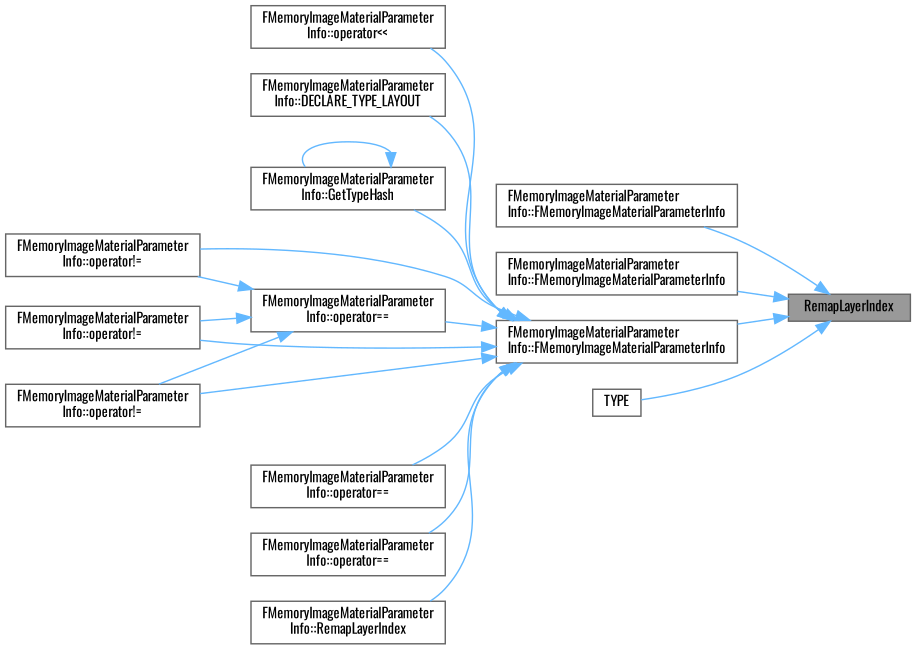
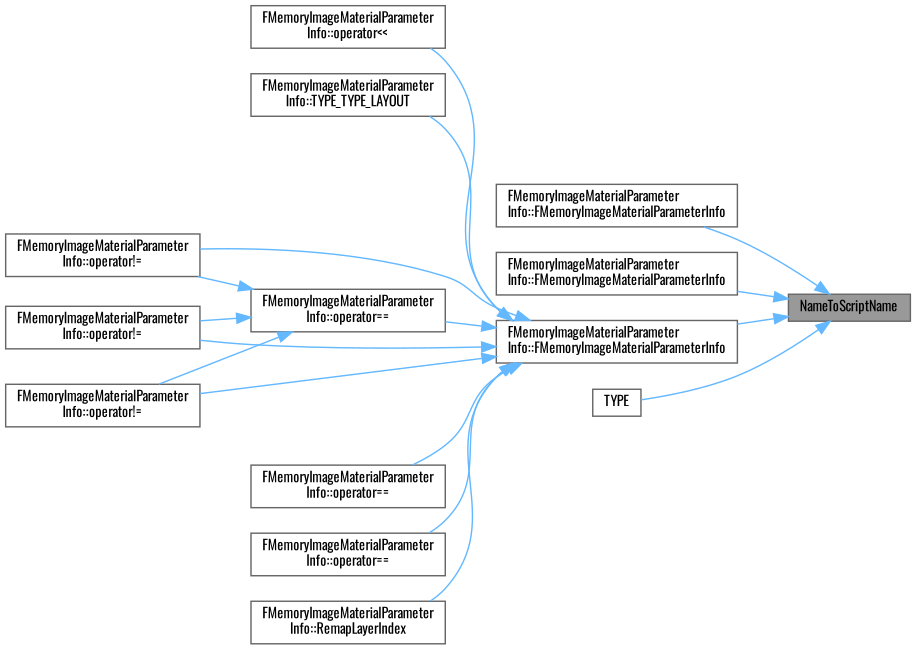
node "FMemoryImageMaterialParameter Info::DECLARE_TYPE_LAYOUT": label "FMemoryImageMaterialParameter Info::DECLARE_TYPE_LAYOUT" -> "FMemoryImageMaterialParameter Info::TYPE_TYPE_LAYOUT"
node "FMemoryImageMaterialParameter Info::GetTypeHash": removed
node "RemapLayerIndex": label "RemapLayerIndex" -> "NameToScriptName"
